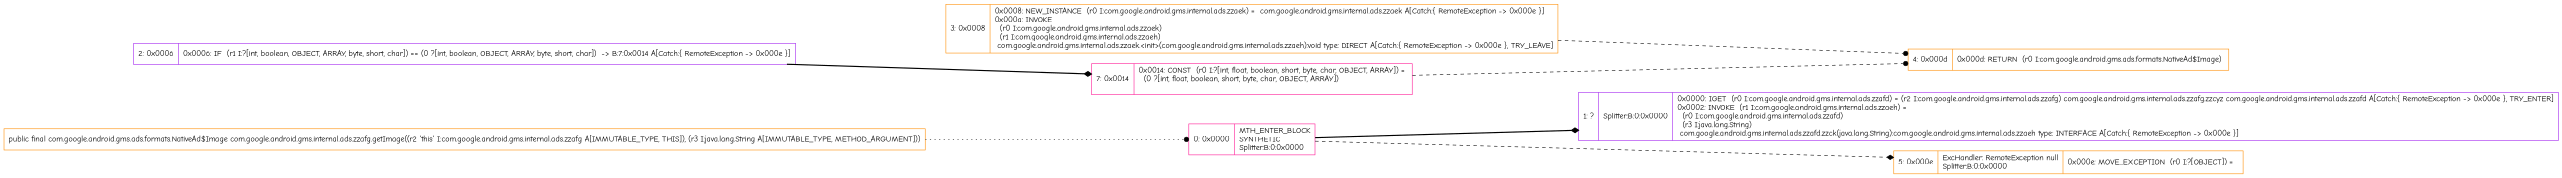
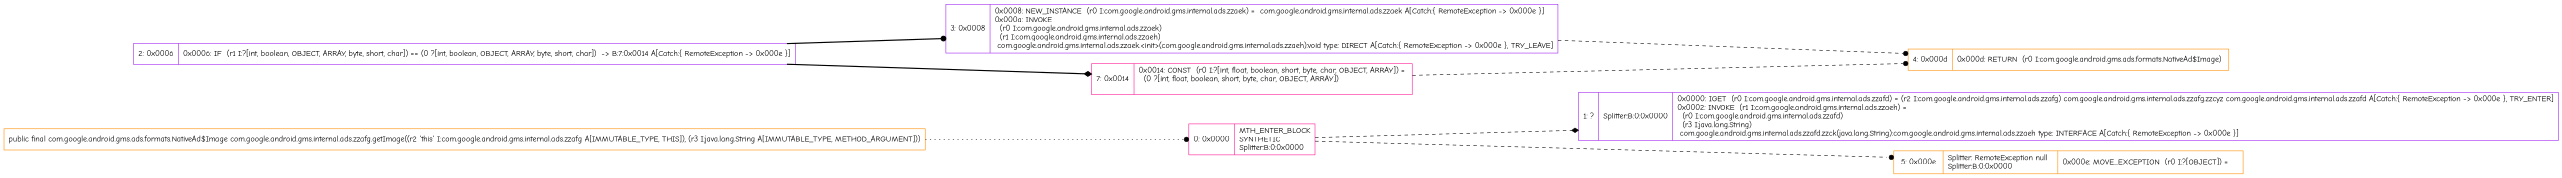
node "3: 0x0008": color darkorange -> purple
edge "2: 0x0006" -> "3: 0x0008": added
edge "0: 0x0000" -> "1: ?": style bold -> dashed
edge "0: 0x0000" -> "5: 0x000e": arrowhead diamond -> dot
node "5: 0x000e": text "ExcHandler: RemoteException null" -> "Splitter: RemoteException null"
